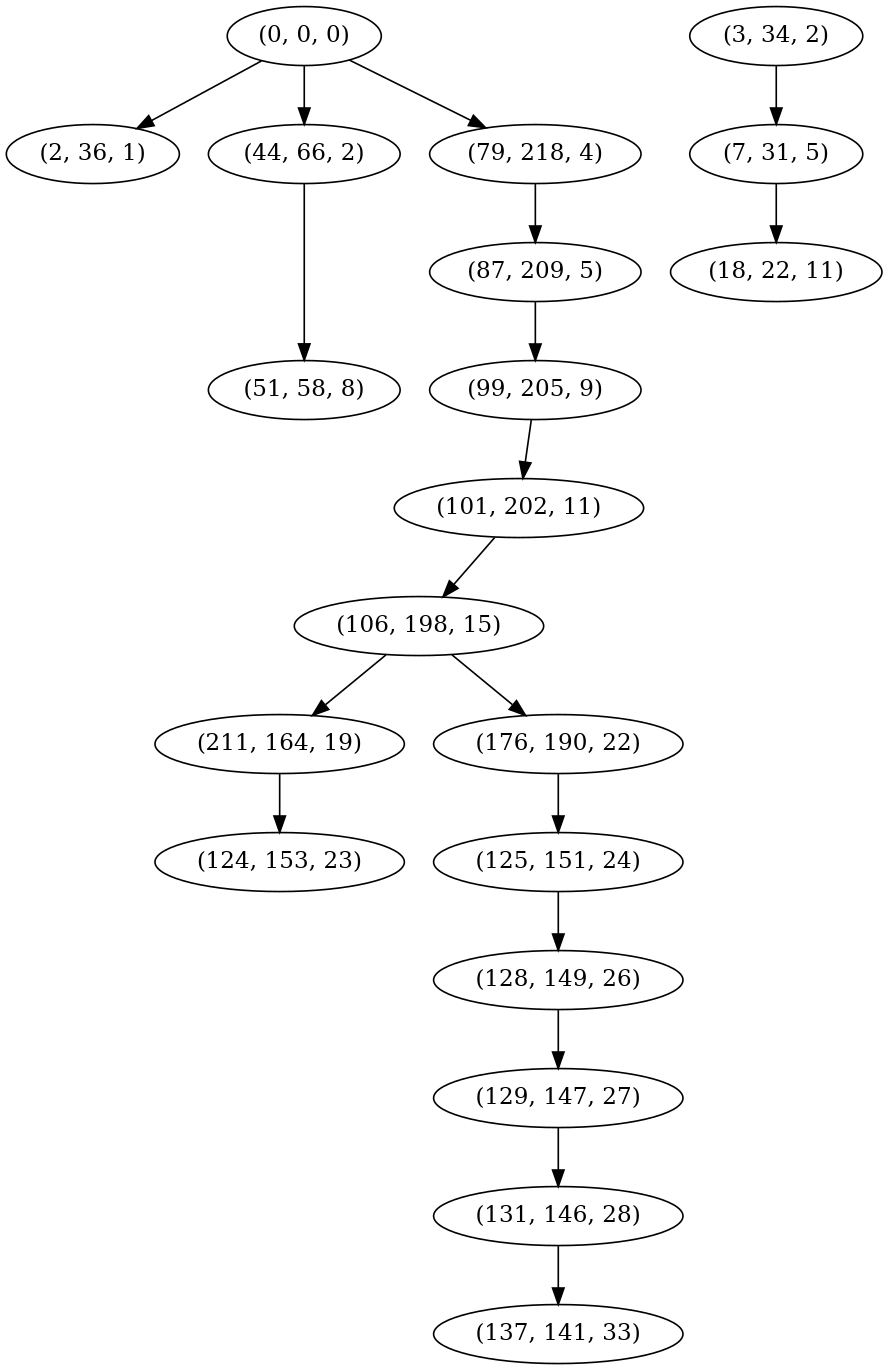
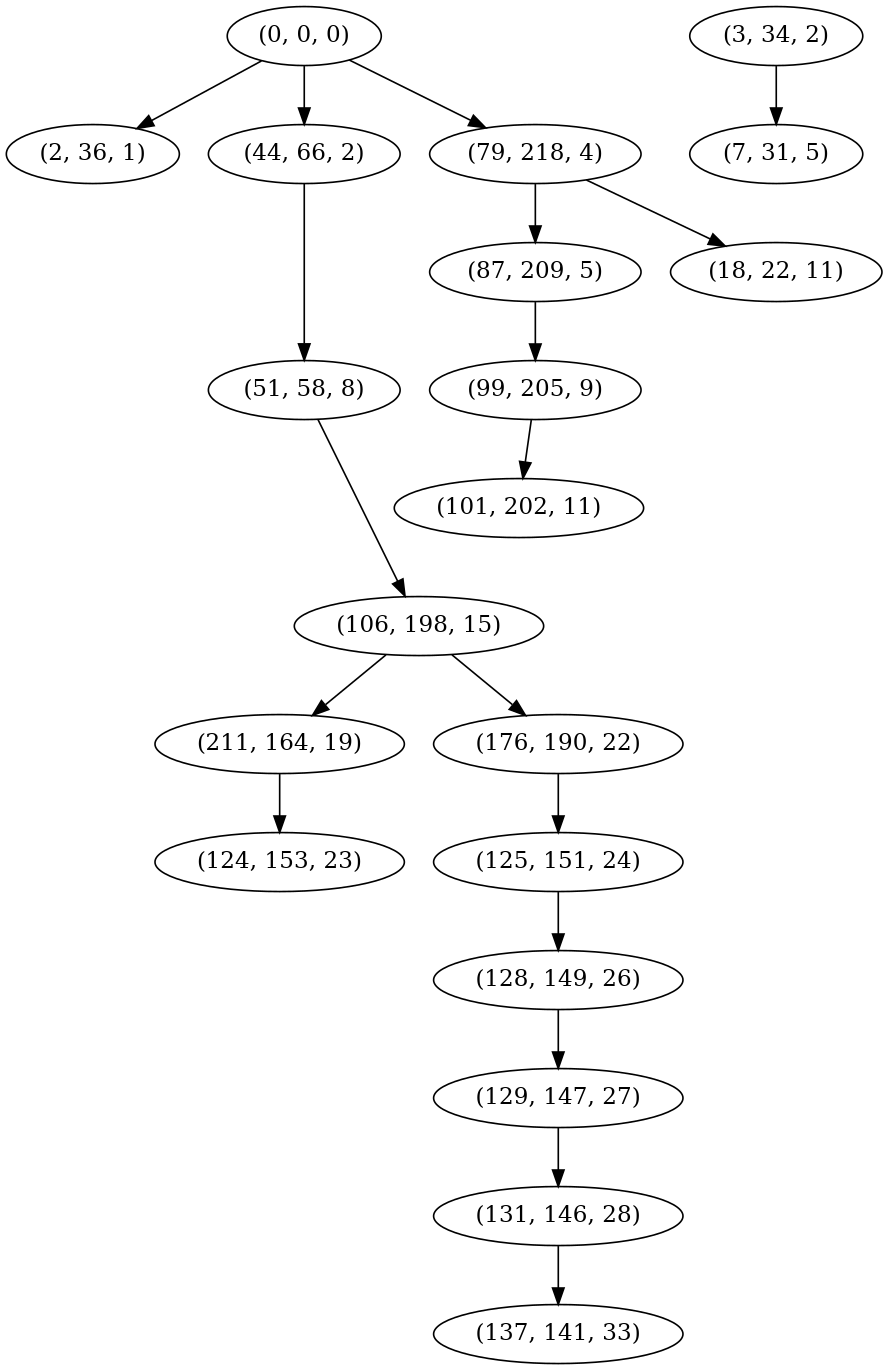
edge "(7, 31, 5)" -> "(18, 22, 11)": now "(79, 218, 4)" -> "(18, 22, 11)"
edge "(101, 202, 11)" -> "(106, 198, 15)": now "(51, 58, 8)" -> "(106, 198, 15)"
